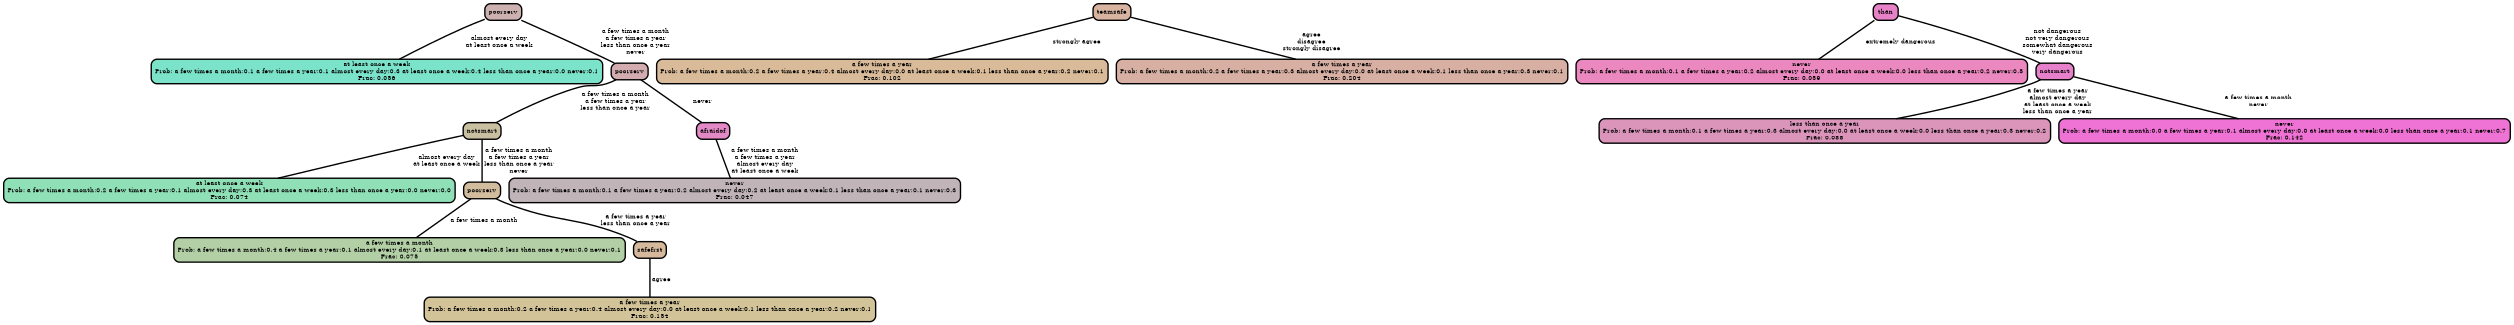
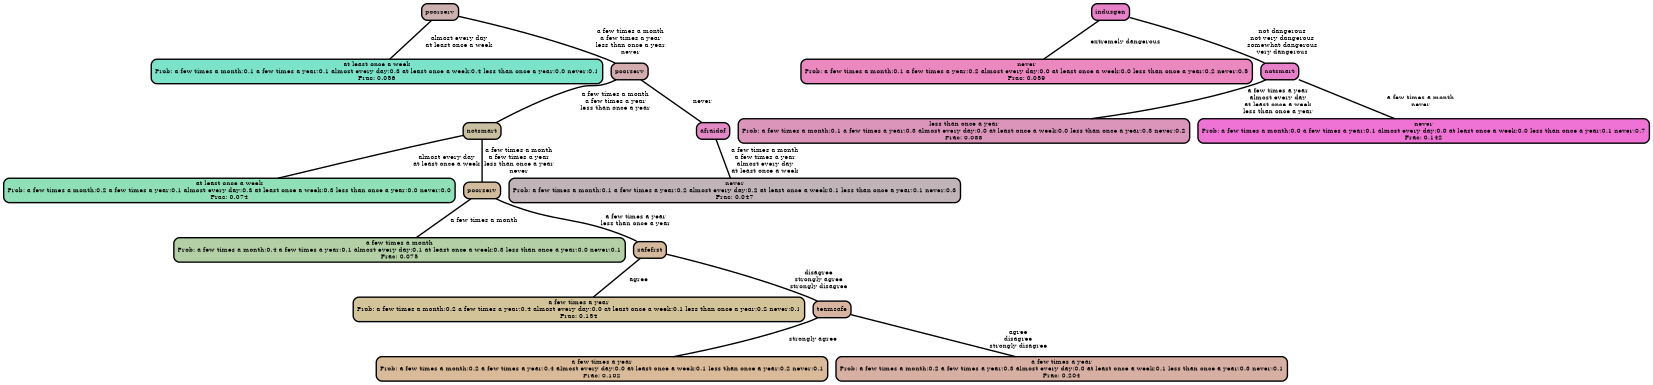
node "than": label "than" -> "indusgen"
edge "safefrst" -- "teamsafe": added, label "disagree strongly agree strongly disagree"
